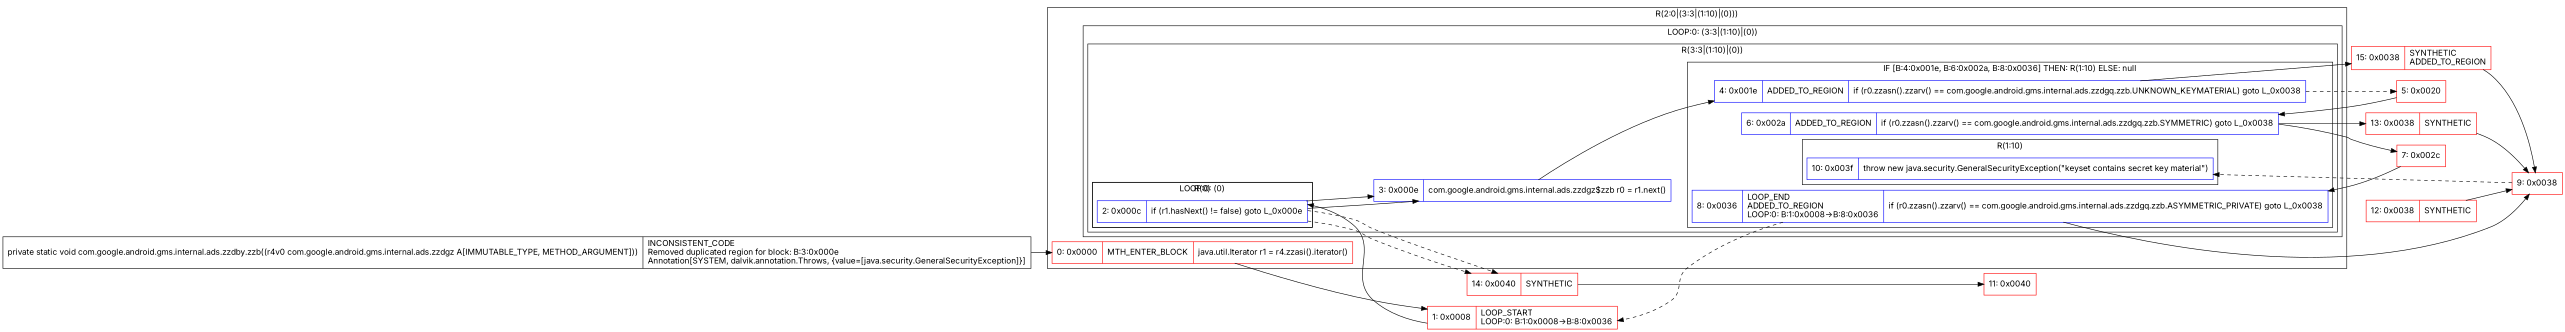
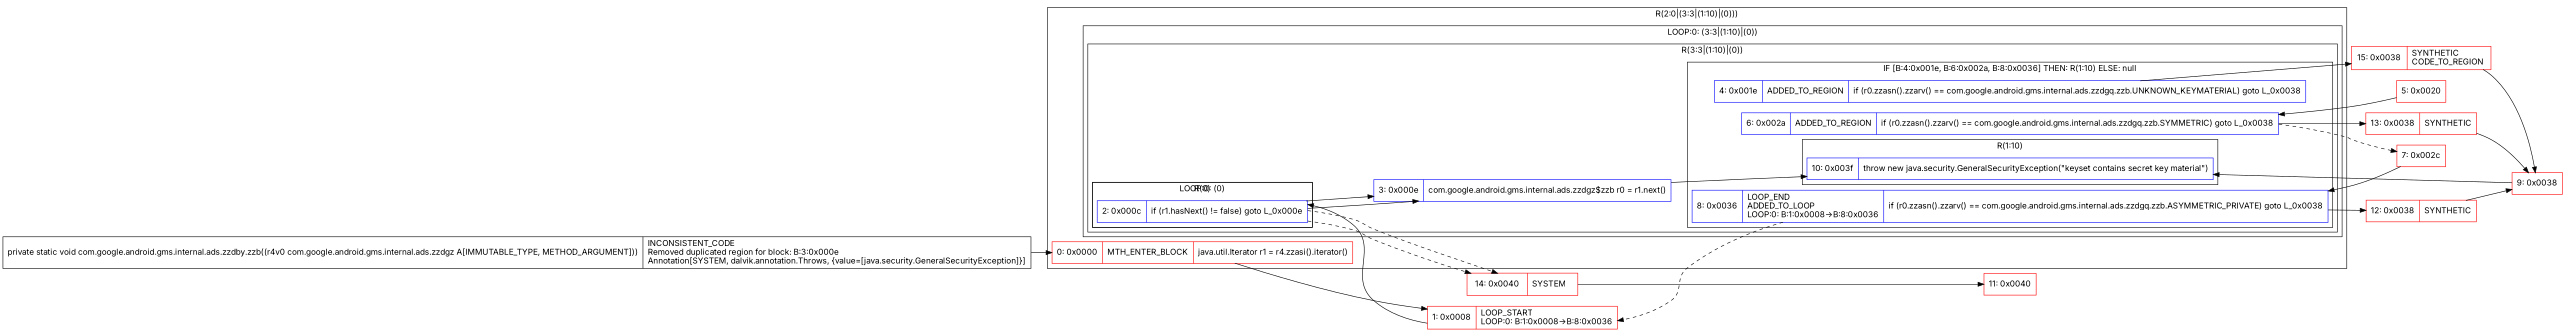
node "15: 0x0038": text "ADDED_TO_REGION" -> "CODE_TO_REGION"
edge "4: 0x001e" -> "5: 0x0020": removed
edge "3: 0x000e" -> "4: 0x001e": now "3: 0x000e" -> "10: 0x003f"
edge "6: 0x002a" -> "7: 0x002c": style solid -> dashed
edge "9: 0x0038" -> "10: 0x003f": style dashed -> solid
node "8: 0x0036": text "ADDED_TO_REGION" -> "ADDED_TO_LOOP"
edge "8: 0x0036" -> "9: 0x0038": now "8: 0x0036" -> "12: 0x0038"
node "14: 0x0040": text "SYNTHETIC" -> "SYSTEM"
